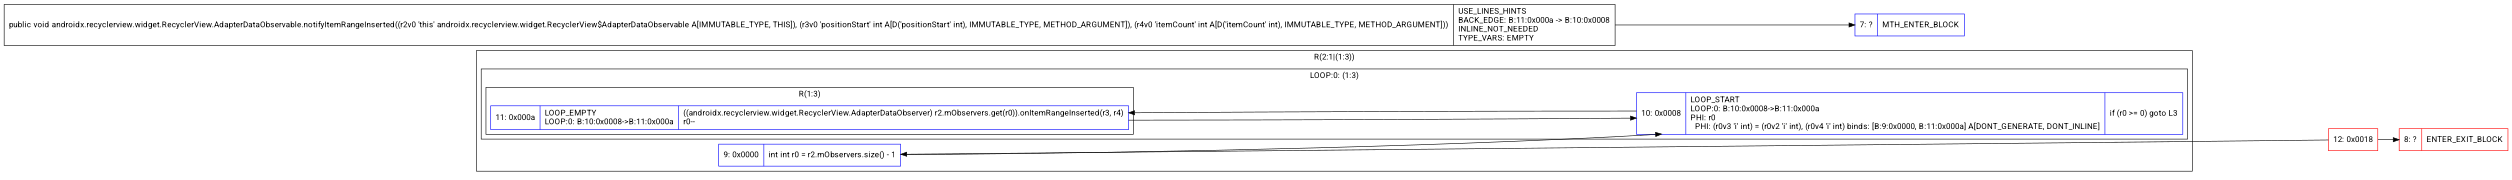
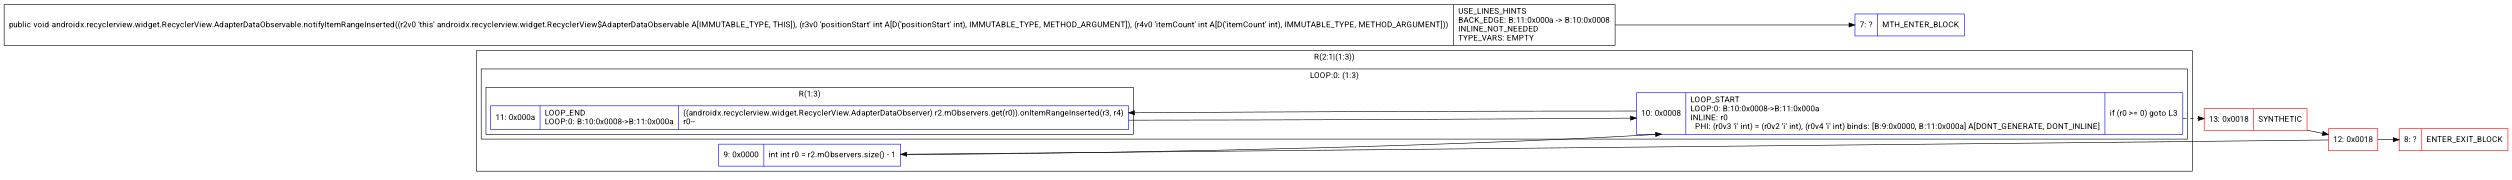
node "11: 0x000a": text "LOOP_EMPTY" -> "LOOP_END"
node "10: 0x0008": text "PHI: r0" -> "INLINE: r0"
node "13: 0x0018": added
